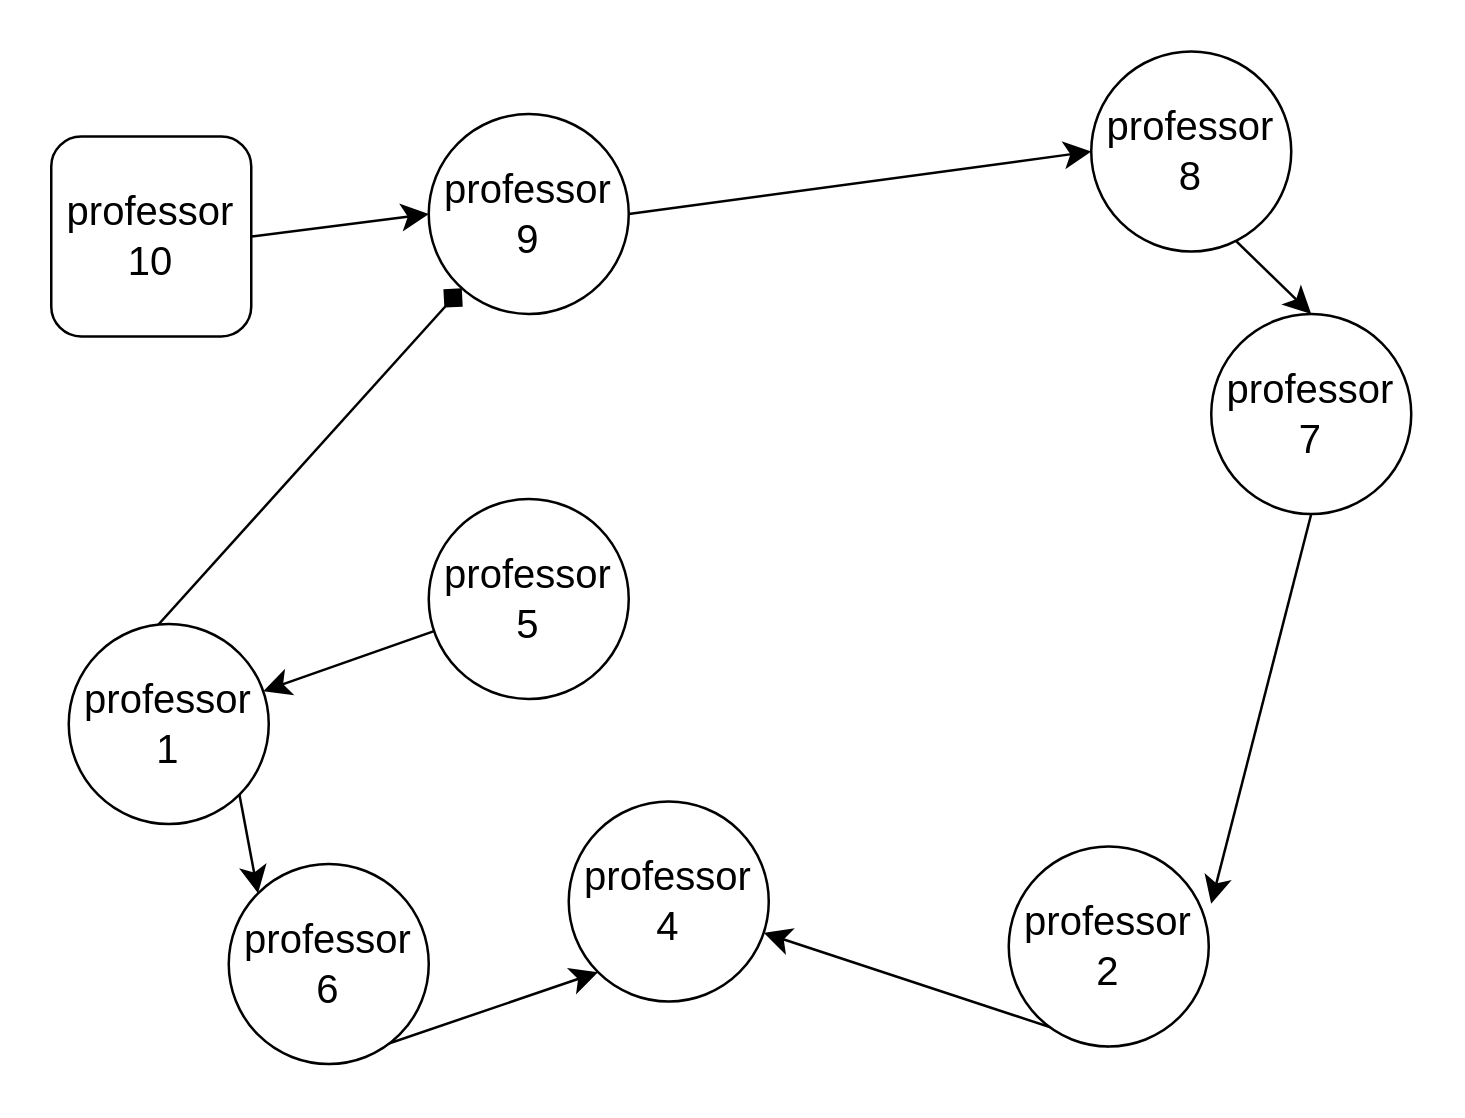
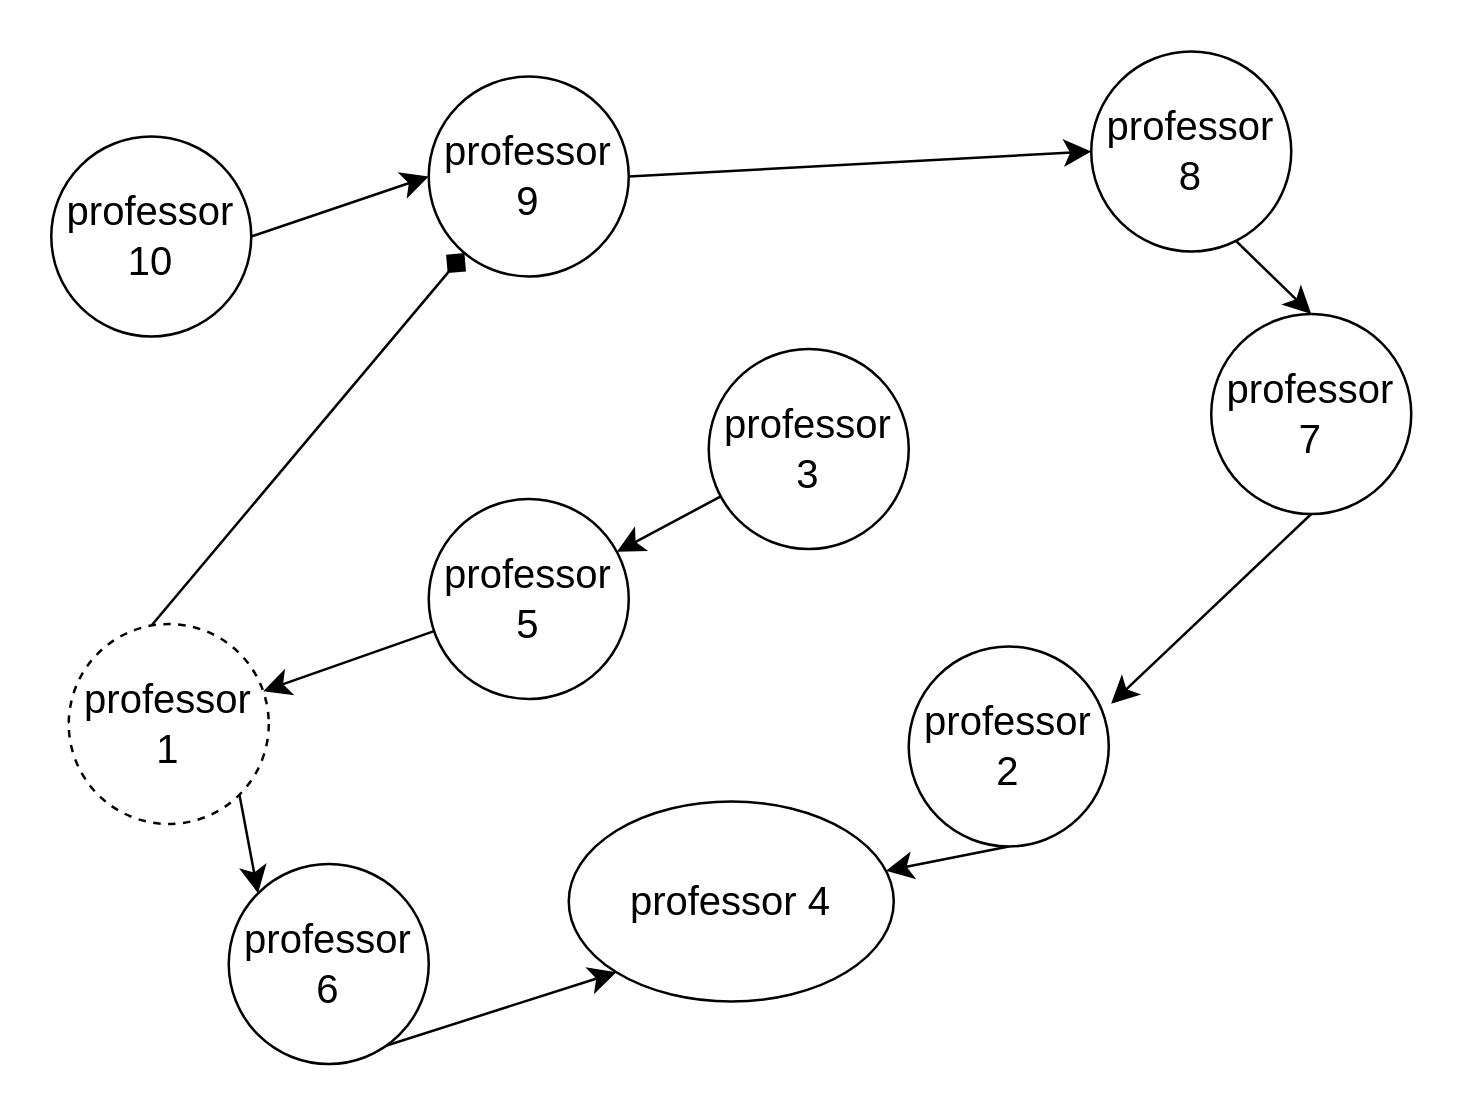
node "professor 9": moved (529, 214) -> (529, 176)
node "professor 10": shape rounded rectangle -> ellipse
node "professor 3": added
edge "professor 3" -> "professor 5": added
node "professor 1": style solid -> dashed
node "professor 4": size 200x200 -> 325x200
node "professor 2": moved (1109, 946) -> (1009, 746)
